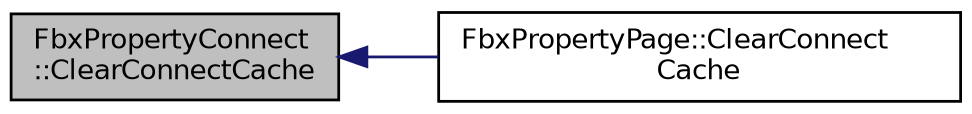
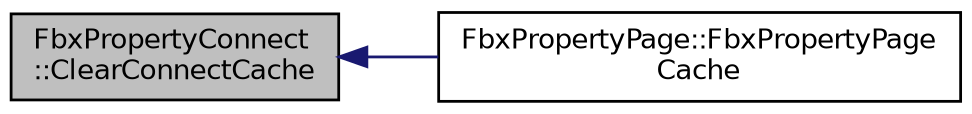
node "FbxPropertyPage::ClearConnect Cache": label "FbxPropertyPage::ClearConnect Cache" -> "FbxPropertyPage::FbxPropertyPage Cache"
